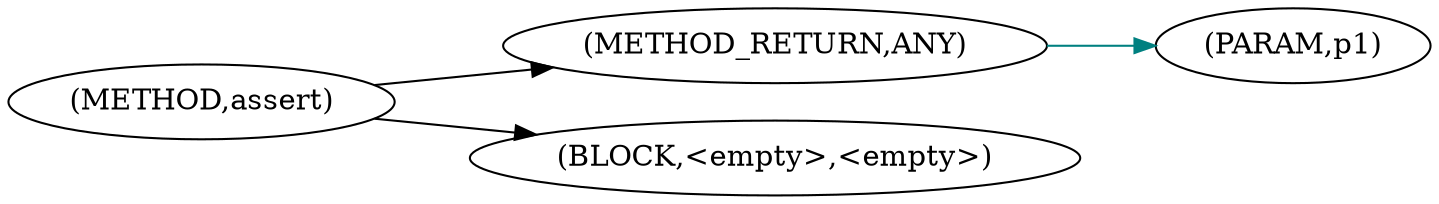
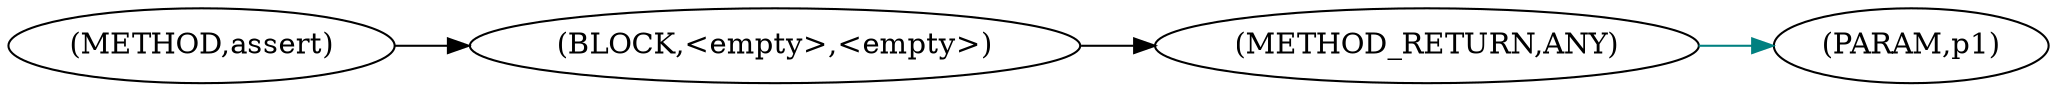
edge "(METHOD,assert)" -> "(METHOD_RETURN,ANY)": now "(BLOCK,<empty>,<empty>)" -> "(METHOD_RETURN,ANY)"
